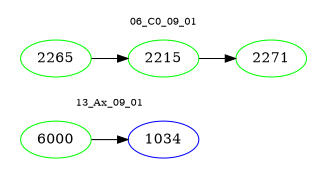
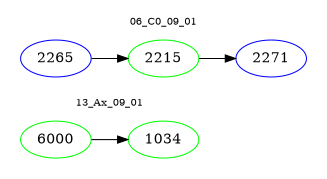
node "2265": color green -> blue
node "2271": color green -> blue
node "1034": color blue -> green
